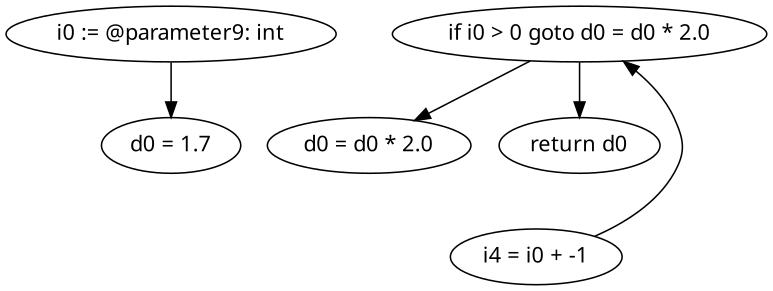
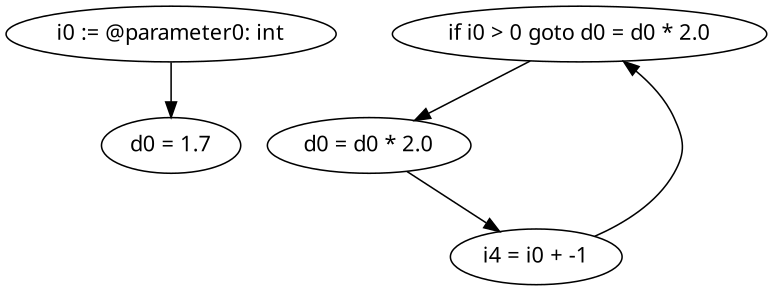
node "i0 := @parameter9: int": label "i0 := @parameter9: int" -> "i0 := @parameter0: int"
node "return d0": removed
edge "d0 = d0 * 2.0" -> "i4 = i0 + -1": added
